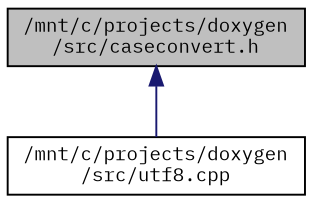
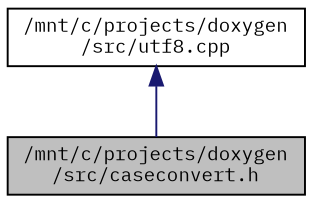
edge "/mnt/c/projects/doxygen /src/utf8.cpp" -> "/mnt/c/projects/doxygen /src/caseconvert.h": reversed
